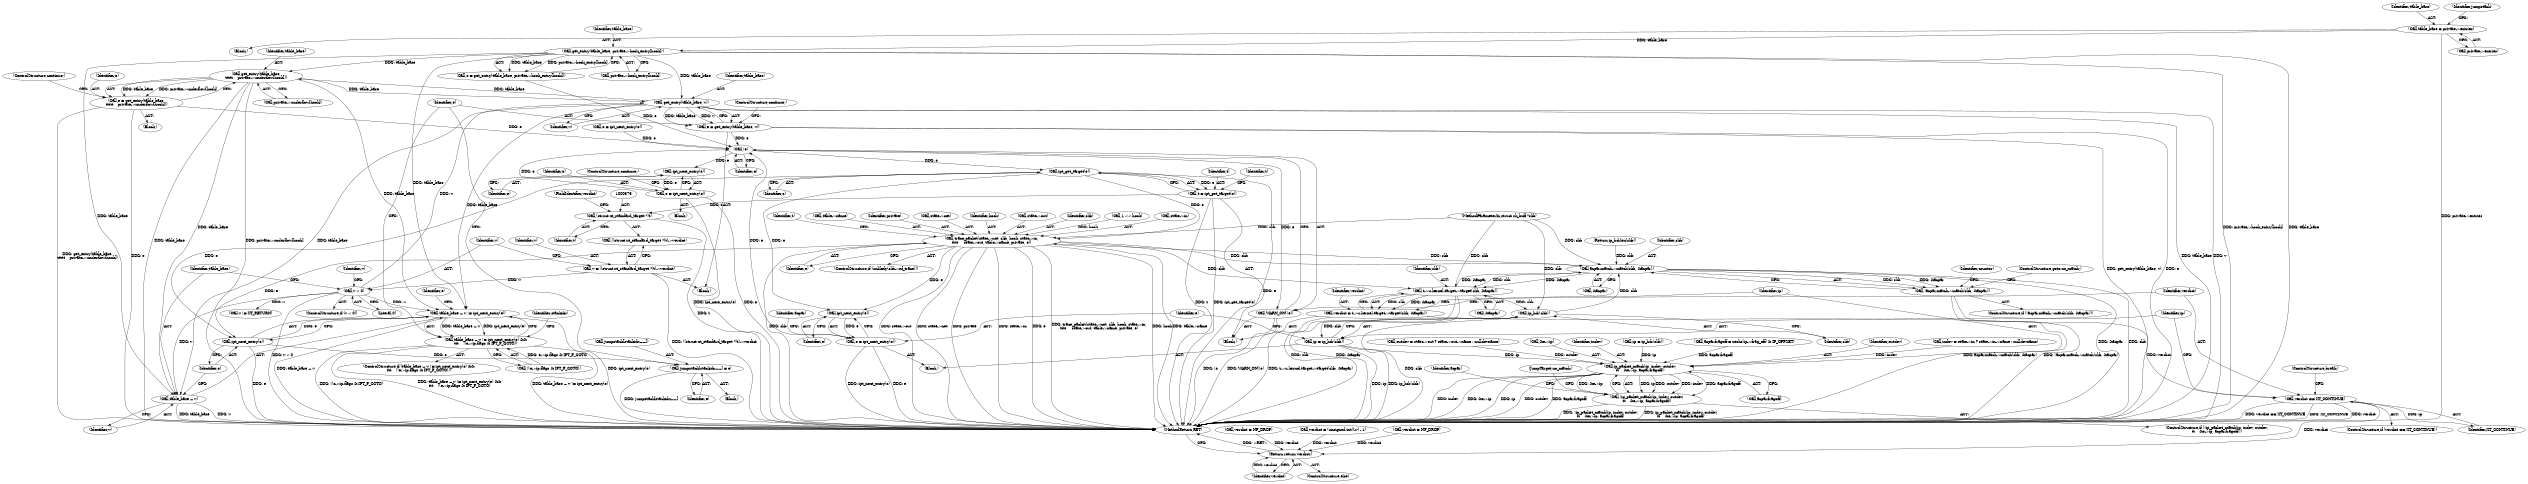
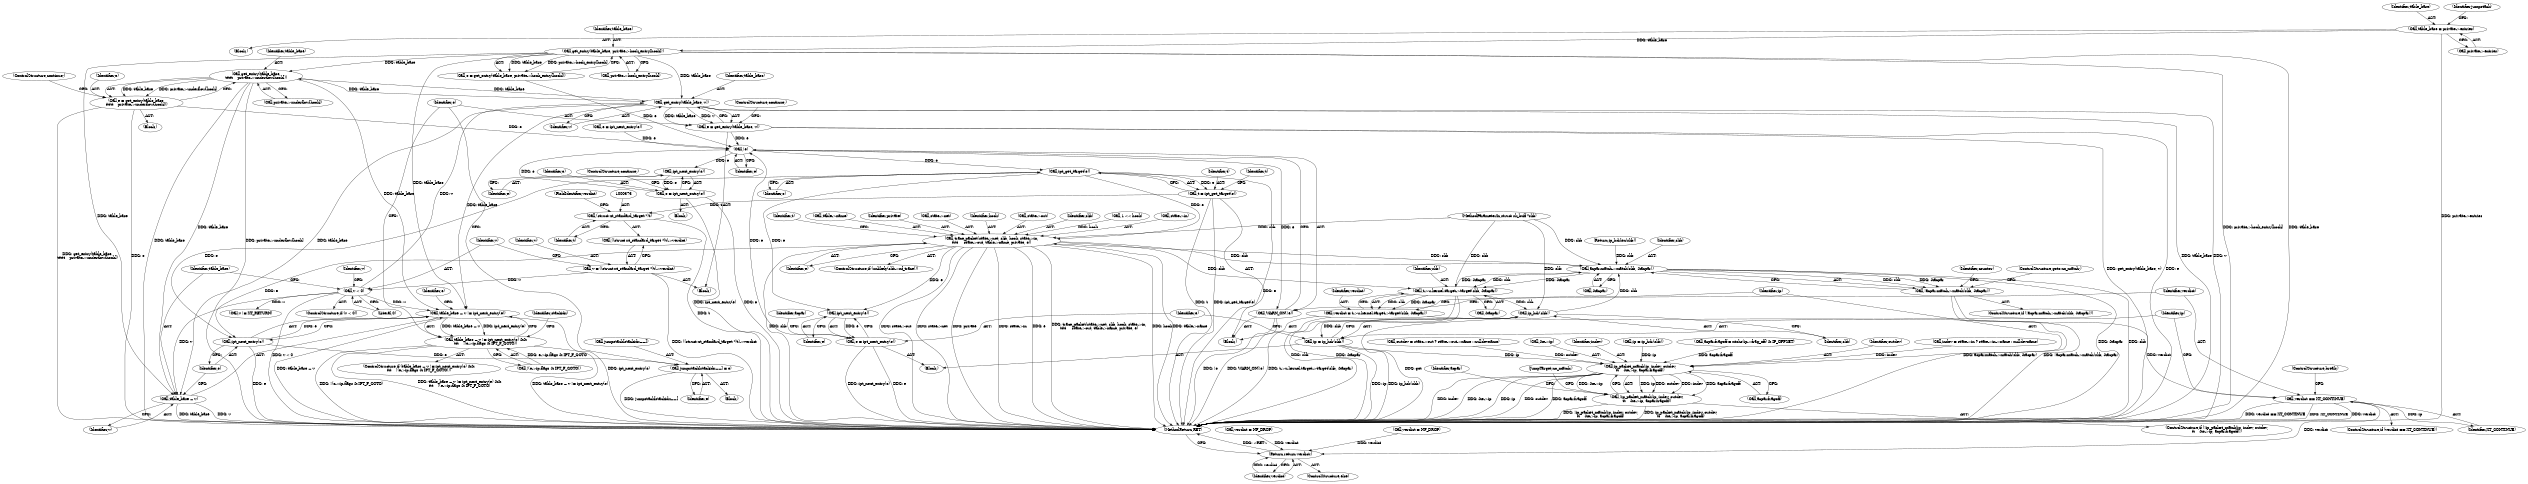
edge "(Call,ip_hdr(skb))" -> "(MethodReturn,RET)": label "DDG: skb" -> "DDG: get"
node "(Call,verdict = (unsigned int)(-v) - 1)": removed
